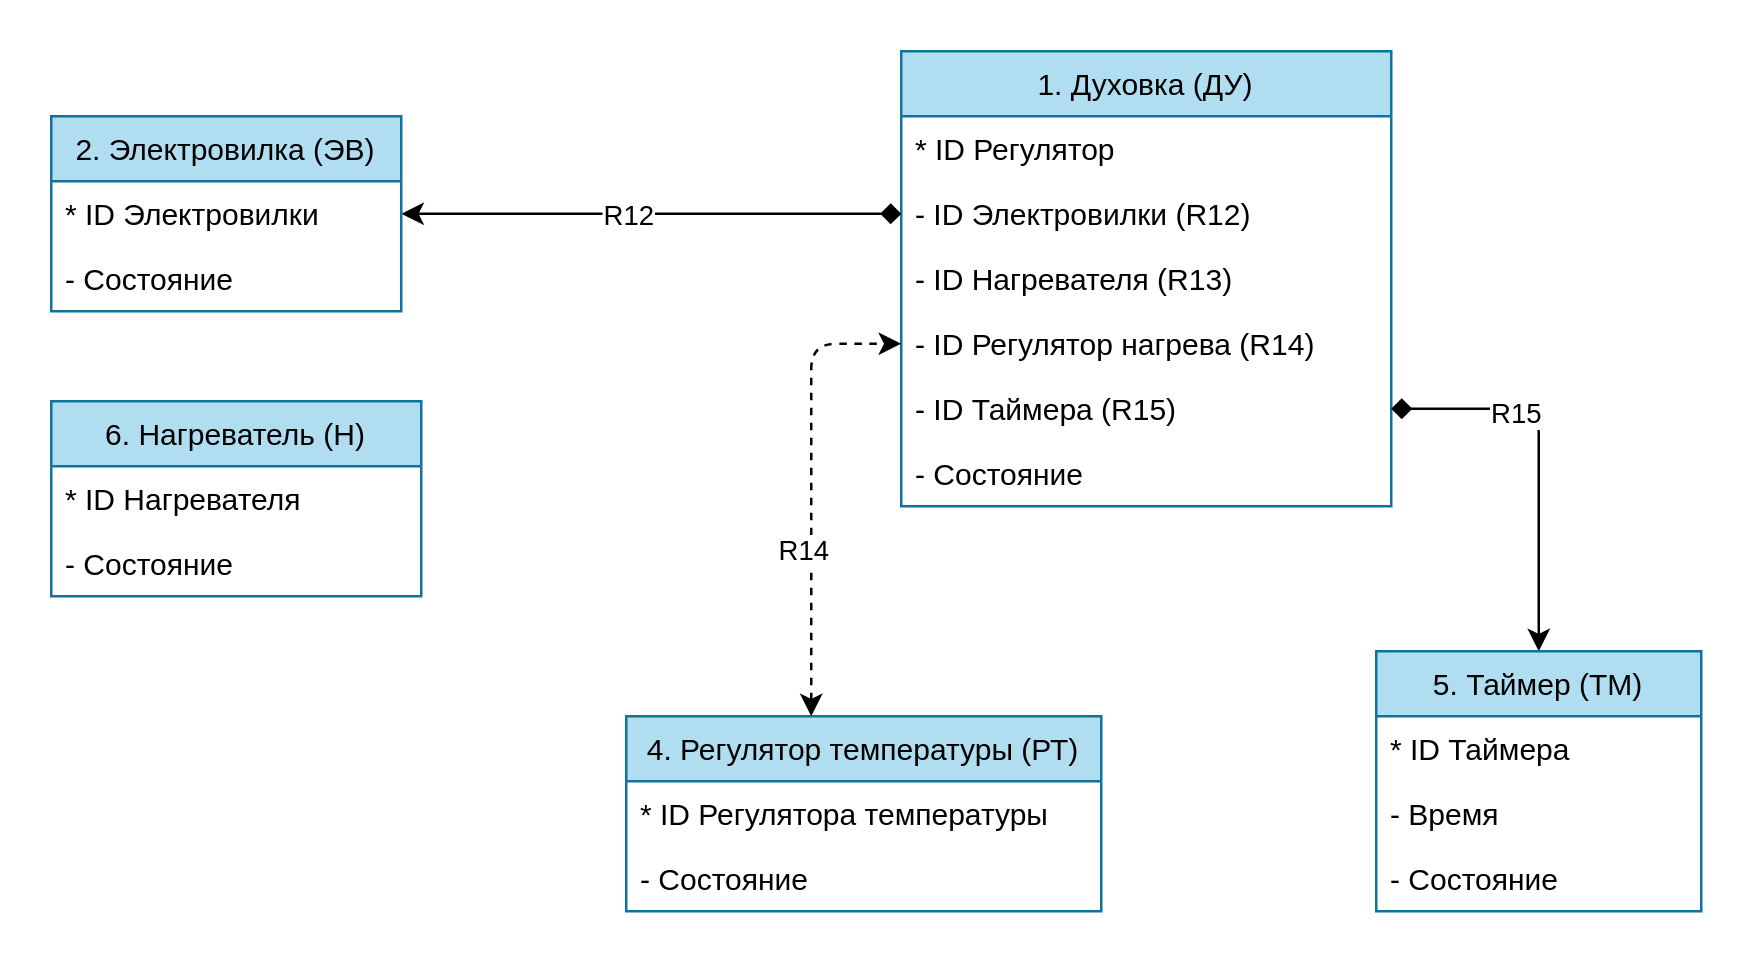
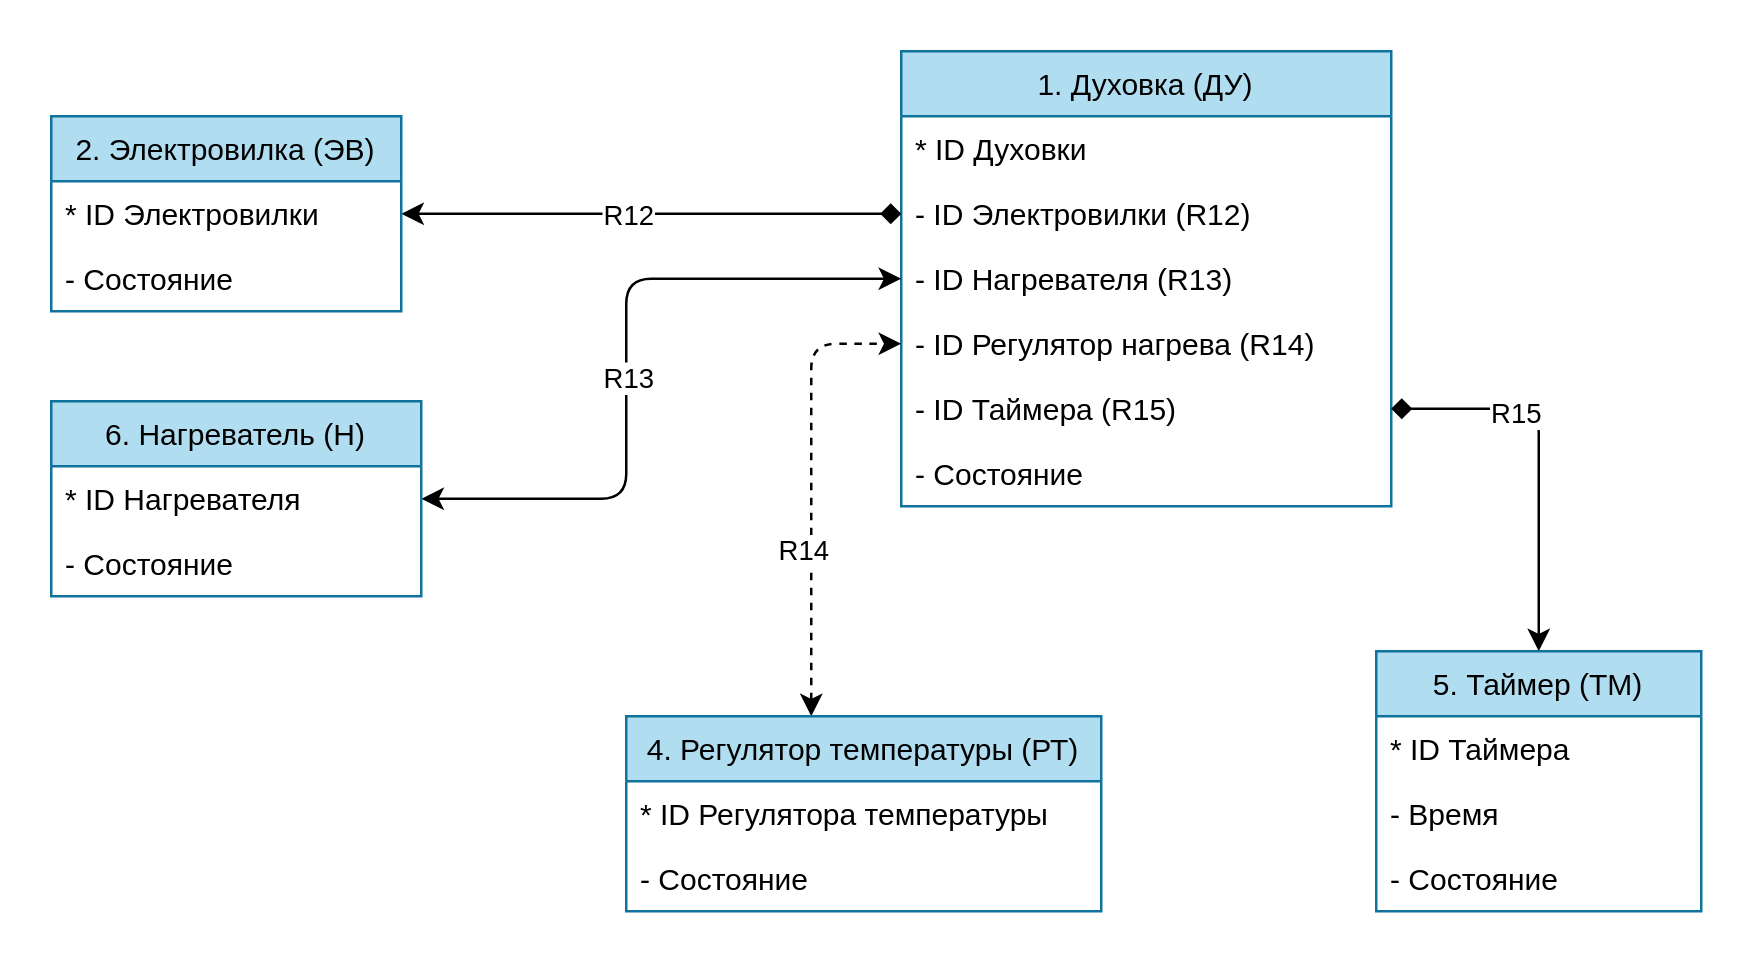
node "* ID Регулятор": label "* ID Регулятор" -> "* ID Духовки"
edge "- ID Нагревателя (R13)" -- "6. Нагреватель (Н)": added, label "R13"
